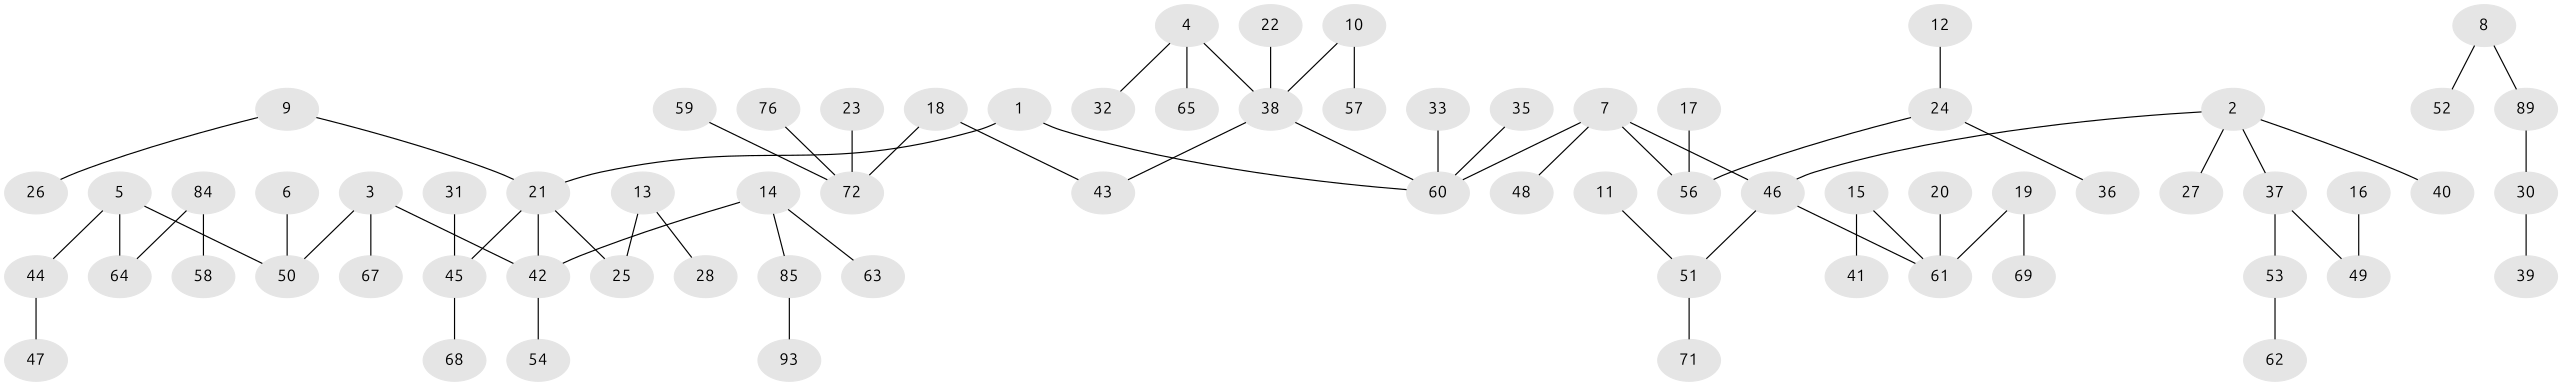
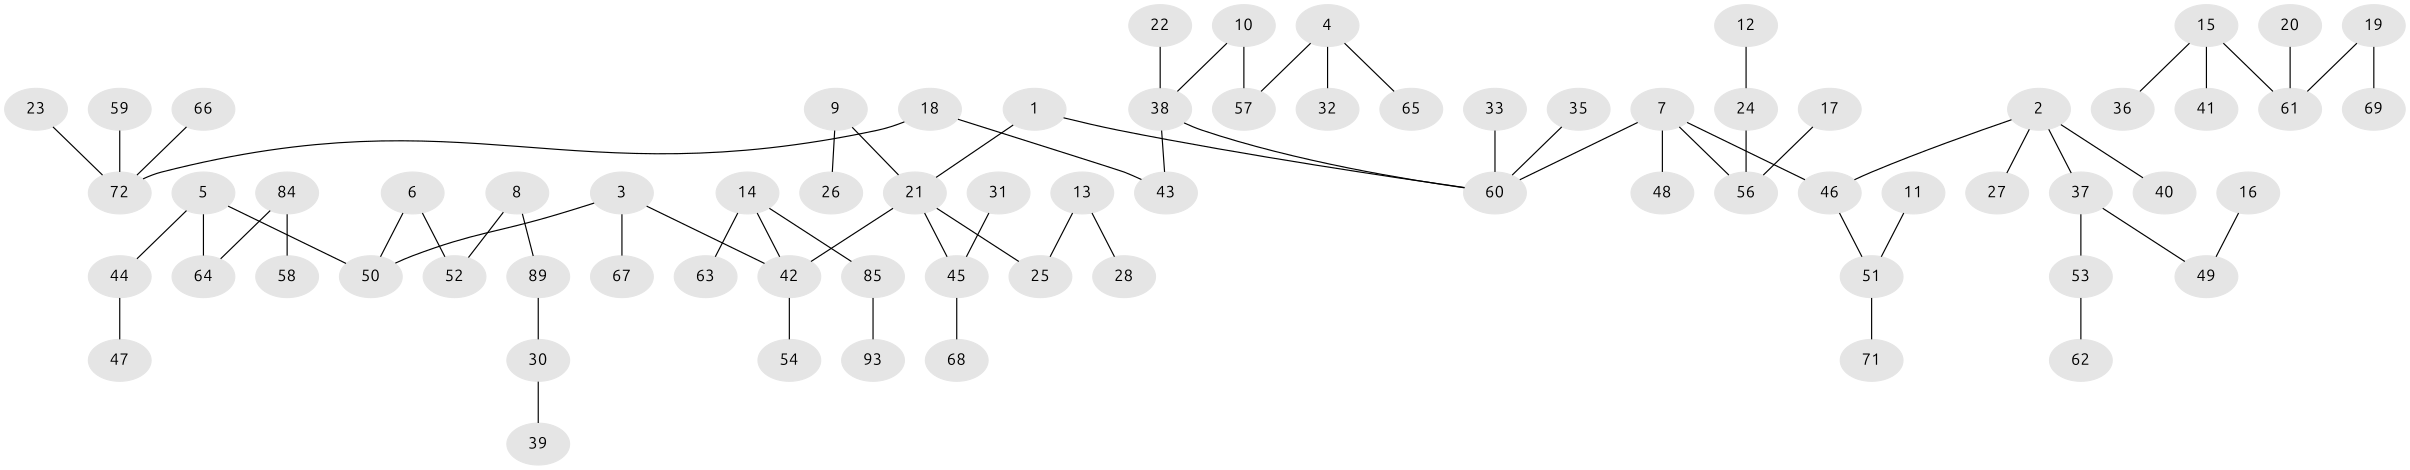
edge "4" -- "38": now "4" -- "57"
node "76": label "76" -> "66"
edge "24" -- "36": now "15" -- "36"
edge "46" -- "61": removed
edge "6" -- "52": added
